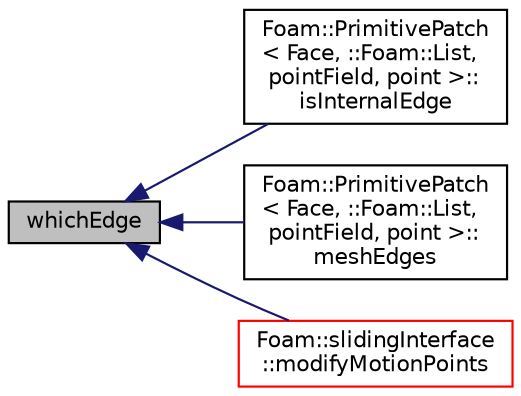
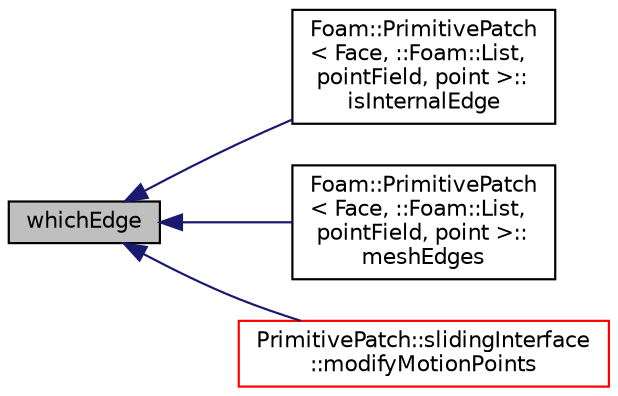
node "Foam::slidingInterface ::modifyMotionPoints": label "Foam::slidingInterface ::modifyMotionPoints" -> "PrimitivePatch::slidingInterface ::modifyMotionPoints"
